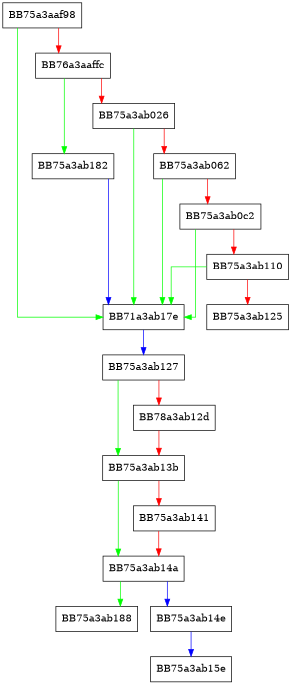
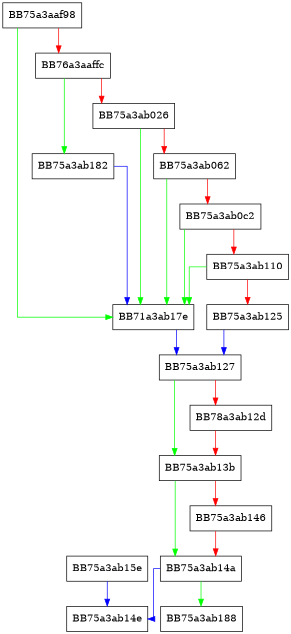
edge "BB75a3ab125" -> "BB75a3ab127": added
node "BB75a3ab141": label "BB75a3ab141" -> "BB75a3ab146"
edge "BB75a3ab14e" -> "BB75a3ab15e": reversed
